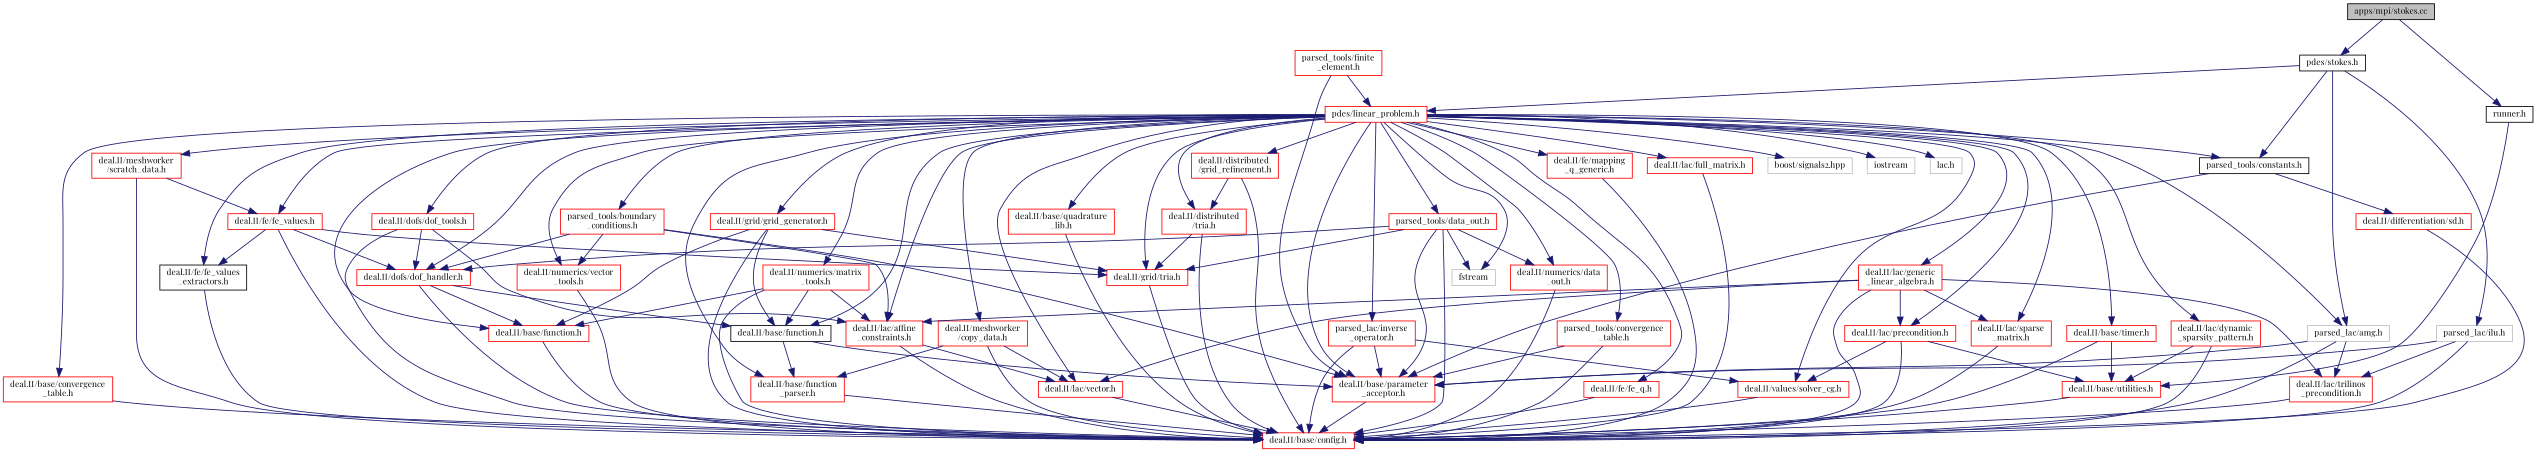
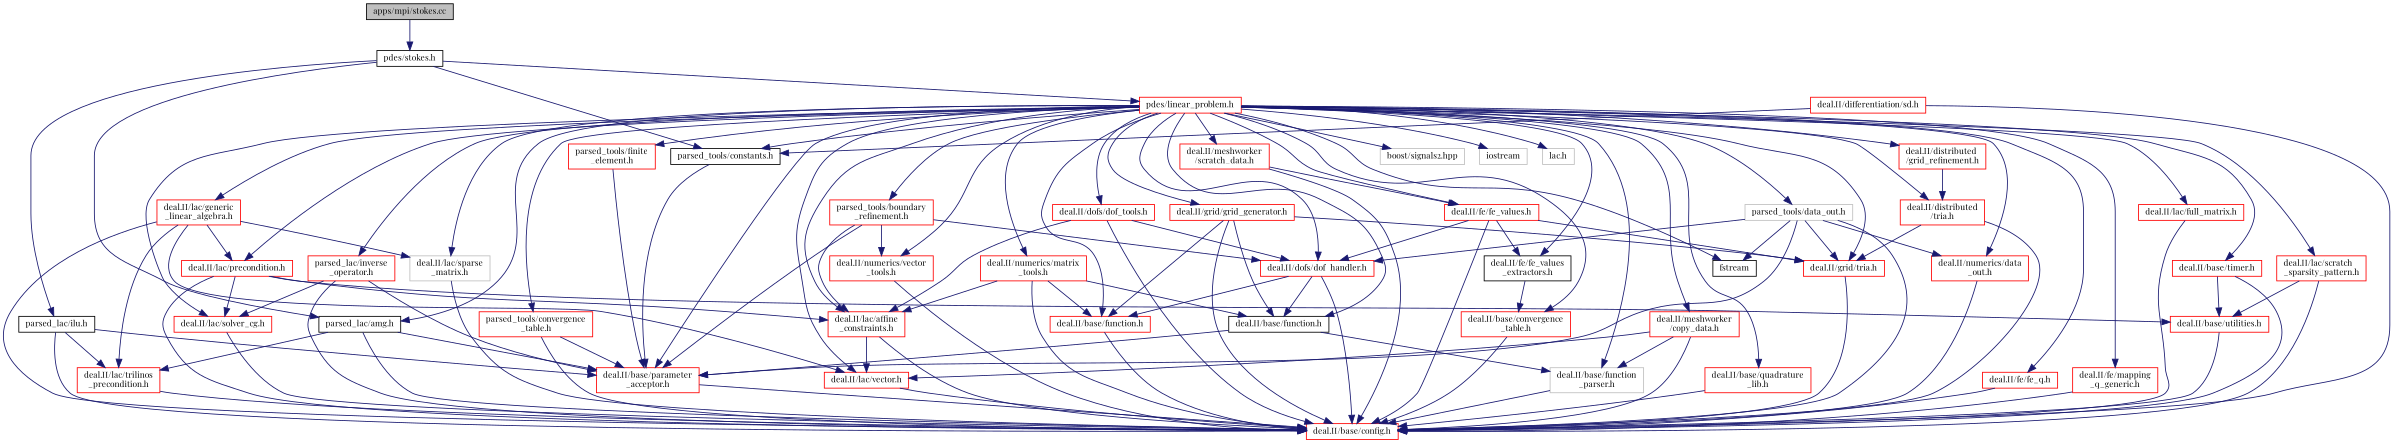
edge "parsed_tools/finite _element.h" -> "pdes/linear_problem.h": reversed
node "runner.h": removed
edge "parsed_tools/constants.h" -> "deal.II/differentiation/sd.h": reversed
node "parsed_tools/boundary _conditions.h": label "parsed_tools/boundary _conditions.h" -> "parsed_tools/boundary _refinement.h"
node "parsed_tools/data_out.h": color red -> grey75
node "fstream": color grey75 -> black
edge "deal.II/distributed /grid_refinement.h" -> "deal.II/base/config.h": removed
edge "deal.II/lac/generic _linear_algebra.h" -> "deal.II/lac/affine _constraints.h": now "deal.II/lac/precondition.h" -> "deal.II/lac/affine _constraints.h"
node "deal.II/lac/sparse _matrix.h": color red -> grey75
node "deal.II/lac/dynamic _sparsity_pattern.h": label "deal.II/lac/dynamic _sparsity_pattern.h" -> "deal.II/lac/scratch _sparsity_pattern.h"
node "parsed_lac/amg.h": color grey75 -> black
node "parsed_lac/ilu.h": color grey75 -> black
node "deal.II/base/function _parser.h": color red -> grey75
node "deal.II/values/solver_cg.h": label "deal.II/values/solver_cg.h" -> "deal.II/lac/solver_cg.h"
edge "deal.II/fe/fe_values _extractors.h" -> "deal.II/base/config.h": now "deal.II/fe/fe_values _extractors.h" -> "deal.II/base/convergence _table.h"
